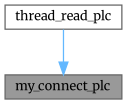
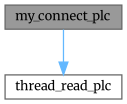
edge "thread_read_plc" -> "my_connect_plc": reversed
